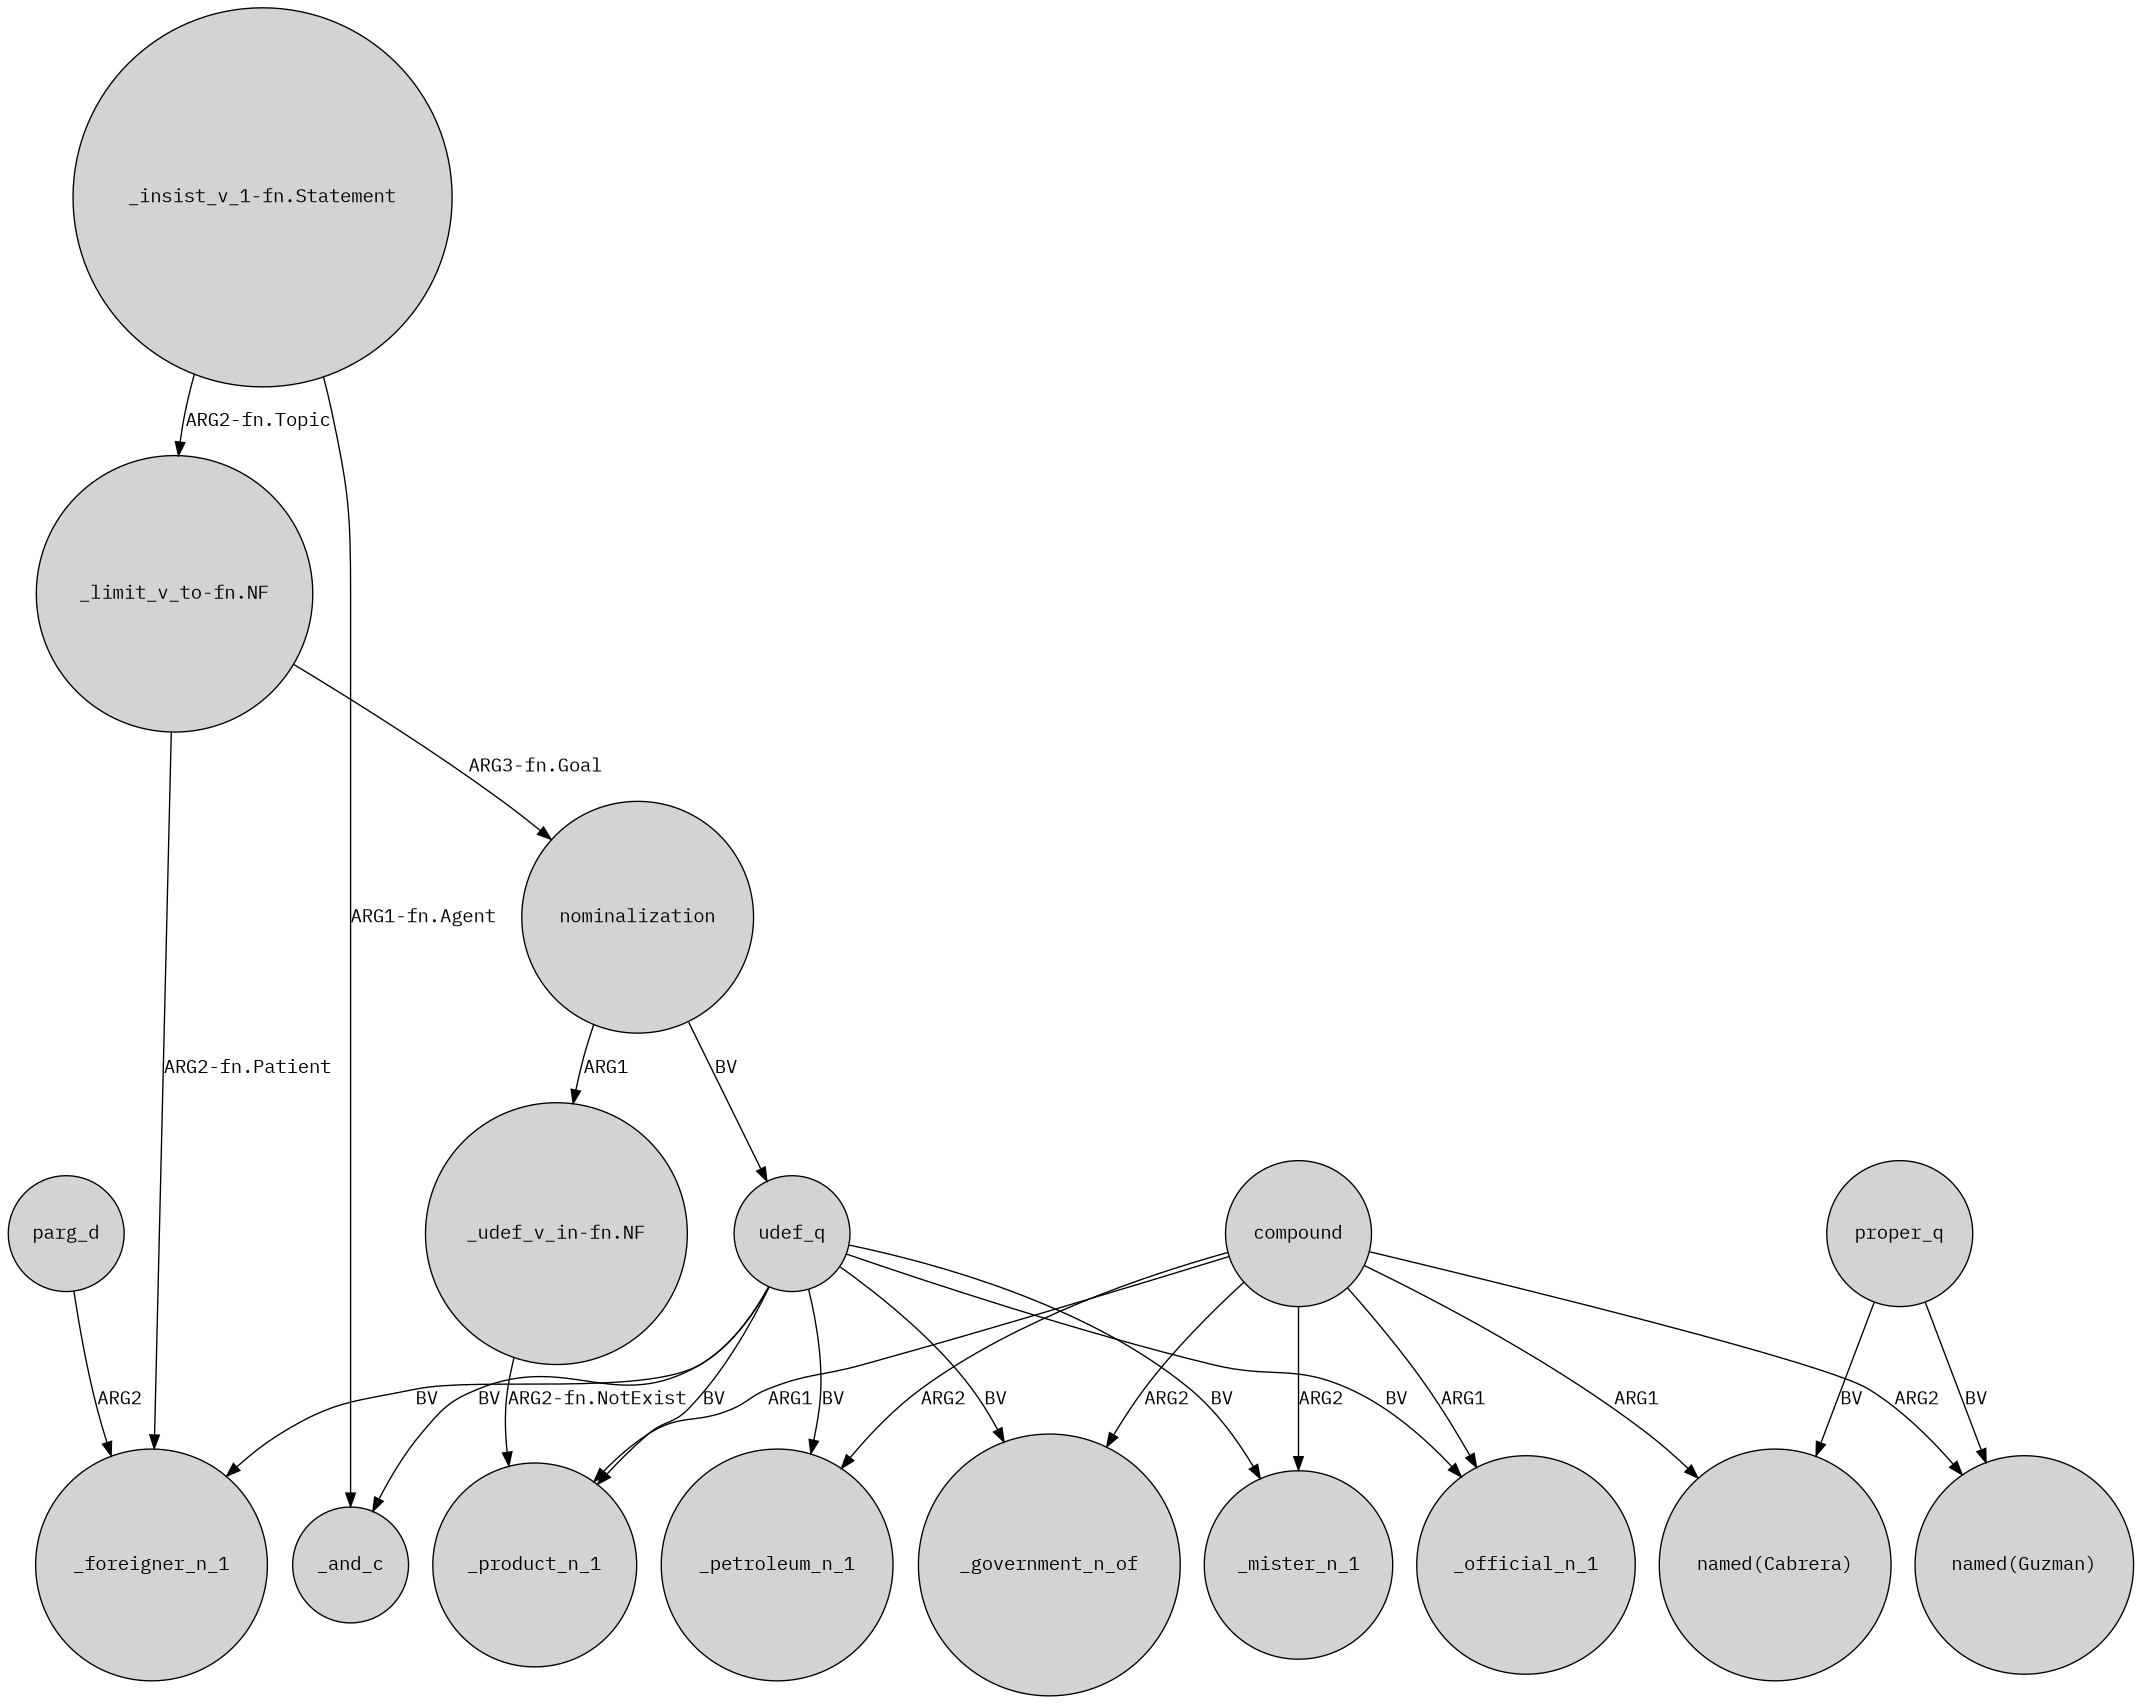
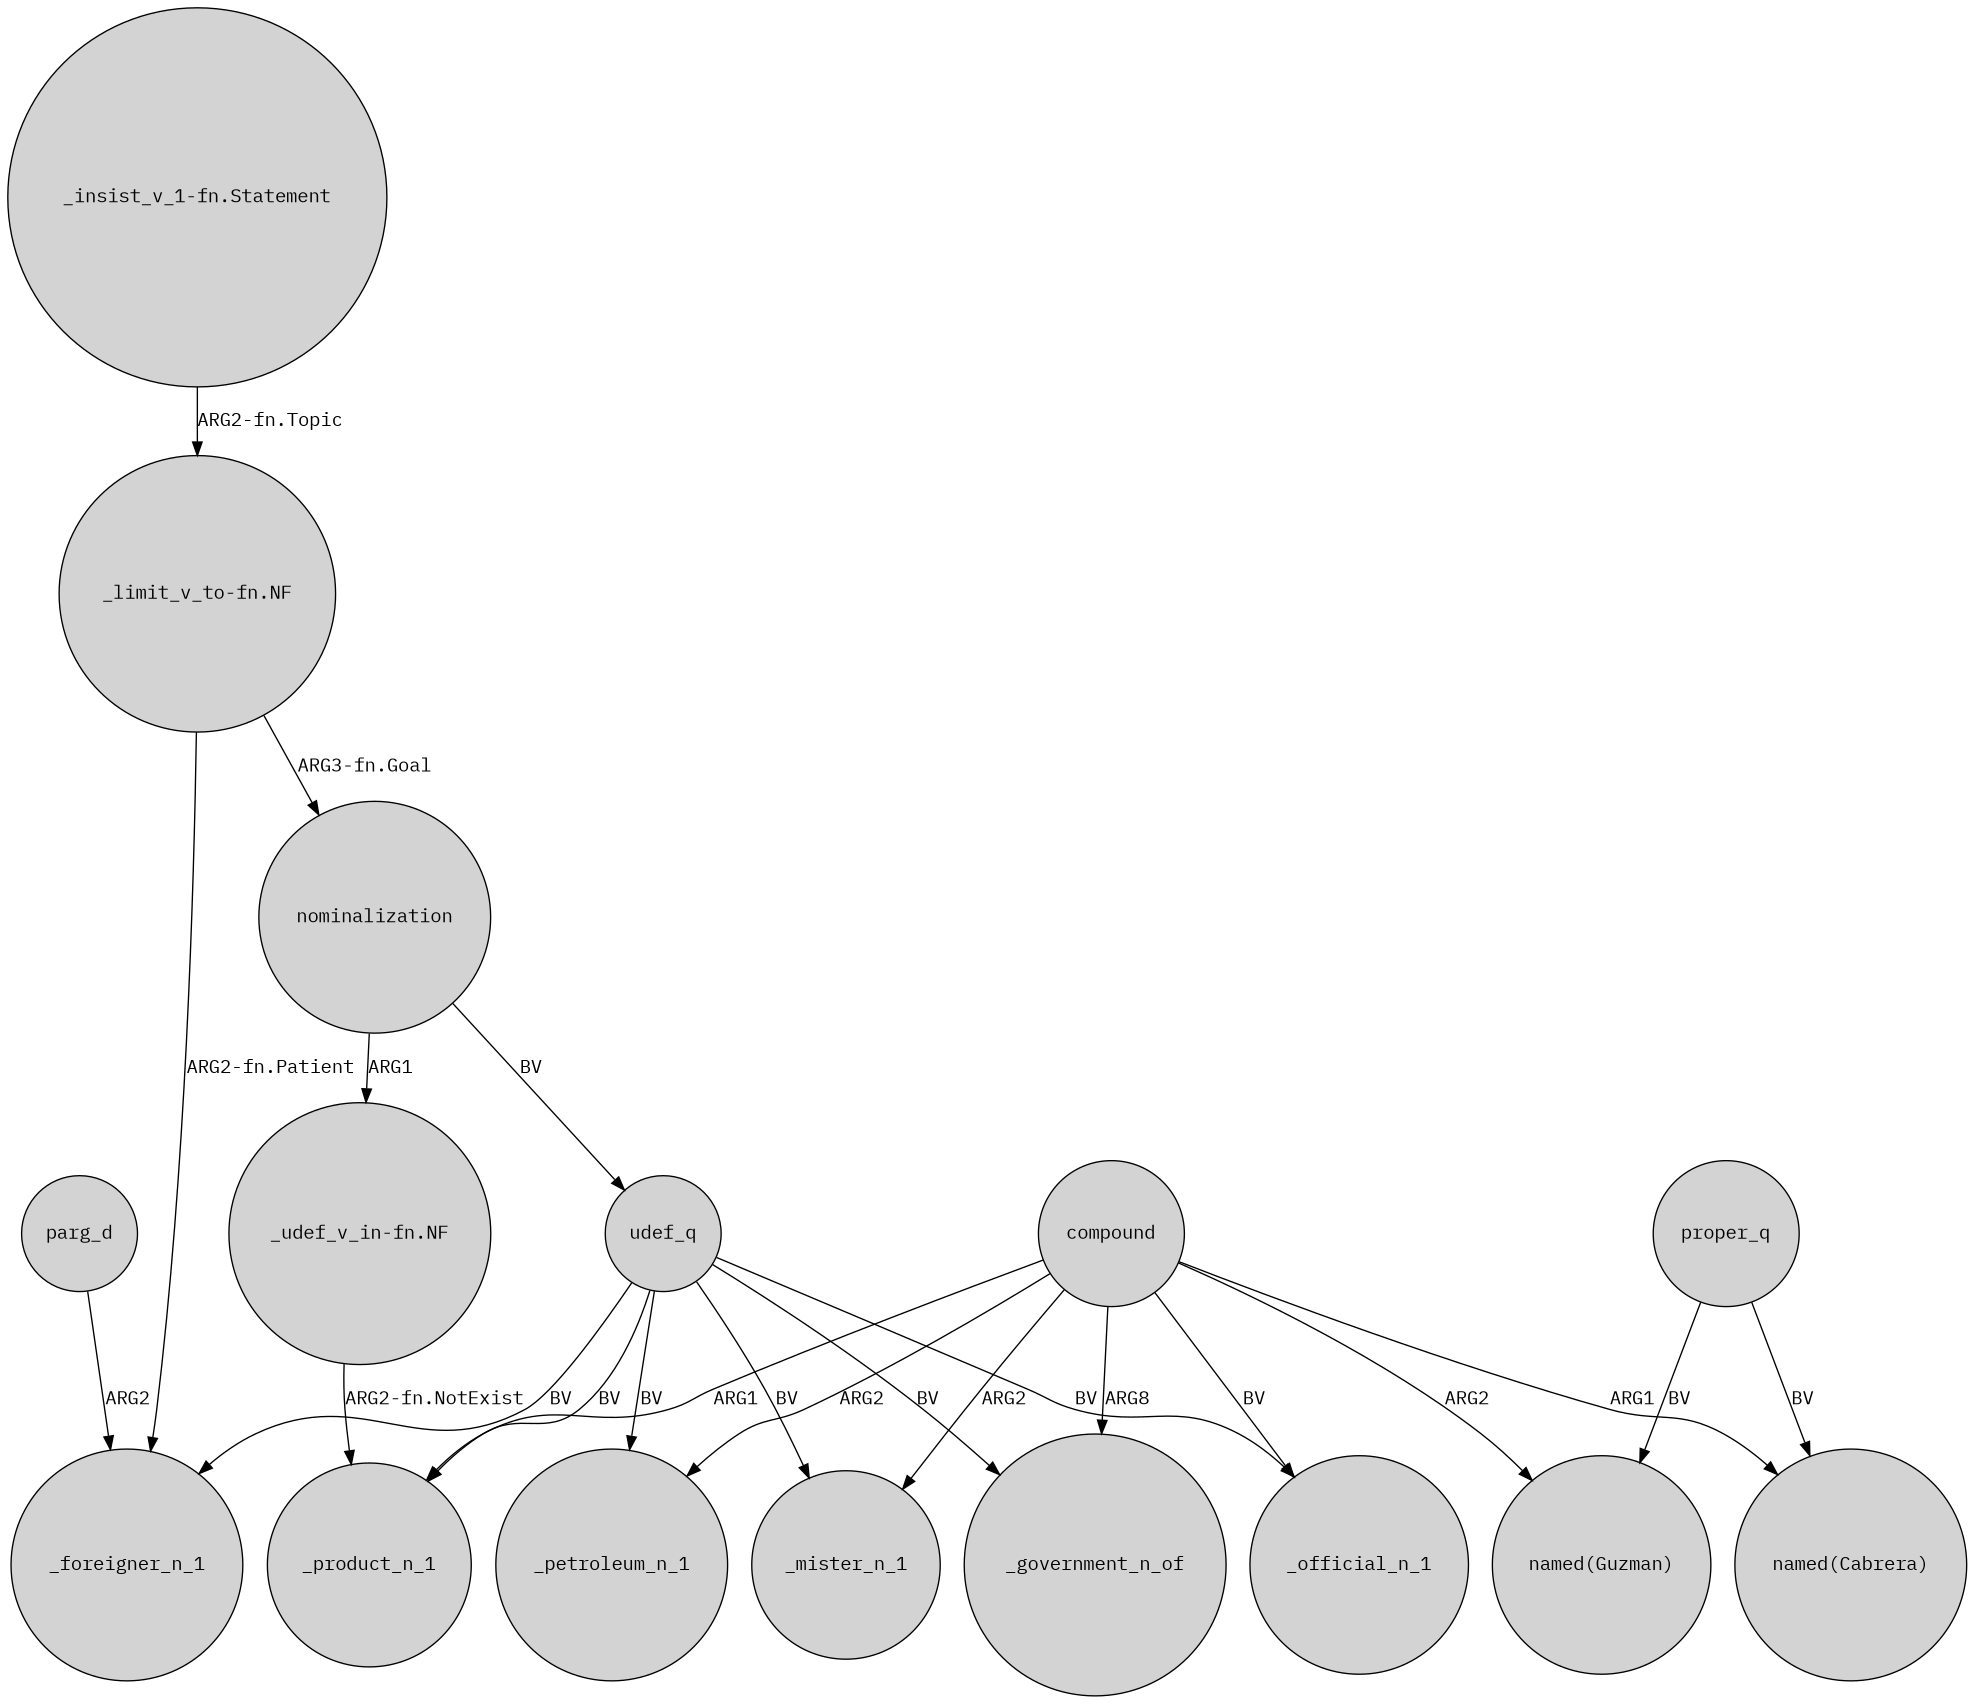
edge "compound" -> "_government_n_of": label "ARG2" -> "ARG8"
edge "compound" -> "_official_n_1": label "ARG1" -> "BV"
node "_and_c": removed
